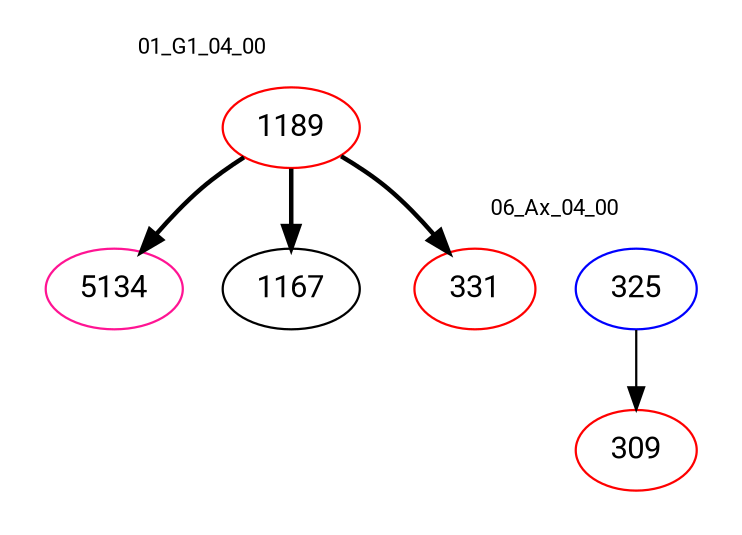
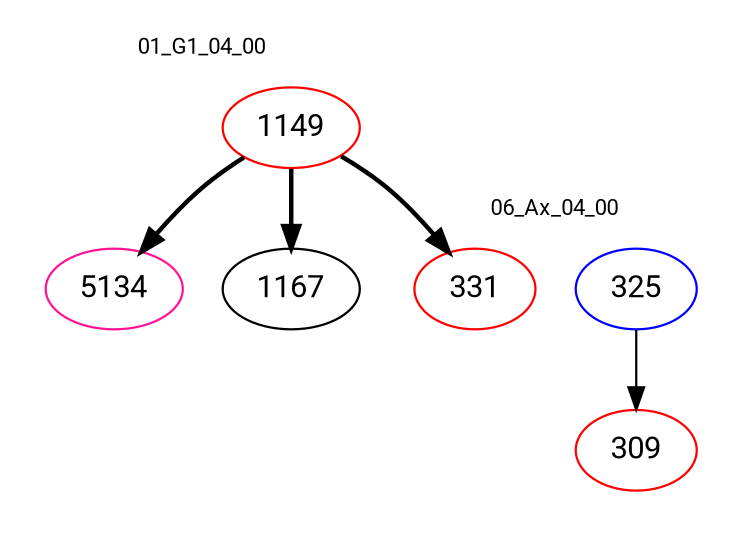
node "1189": label "1189" -> "1149"
